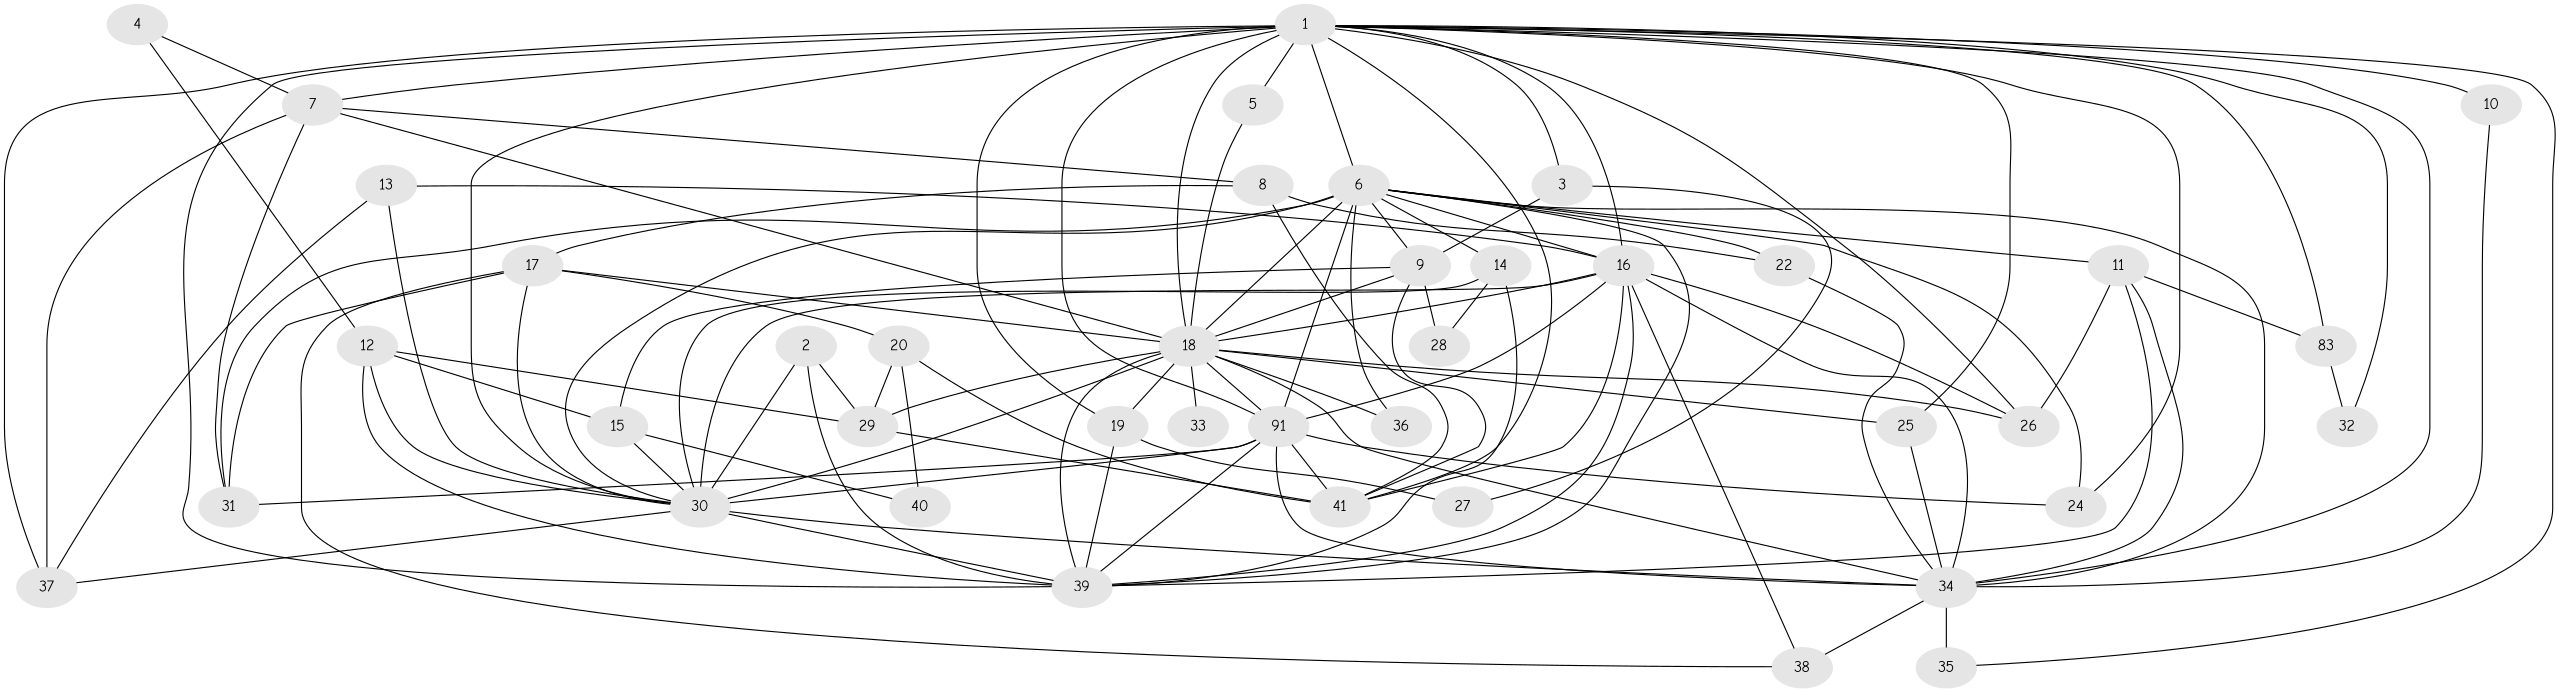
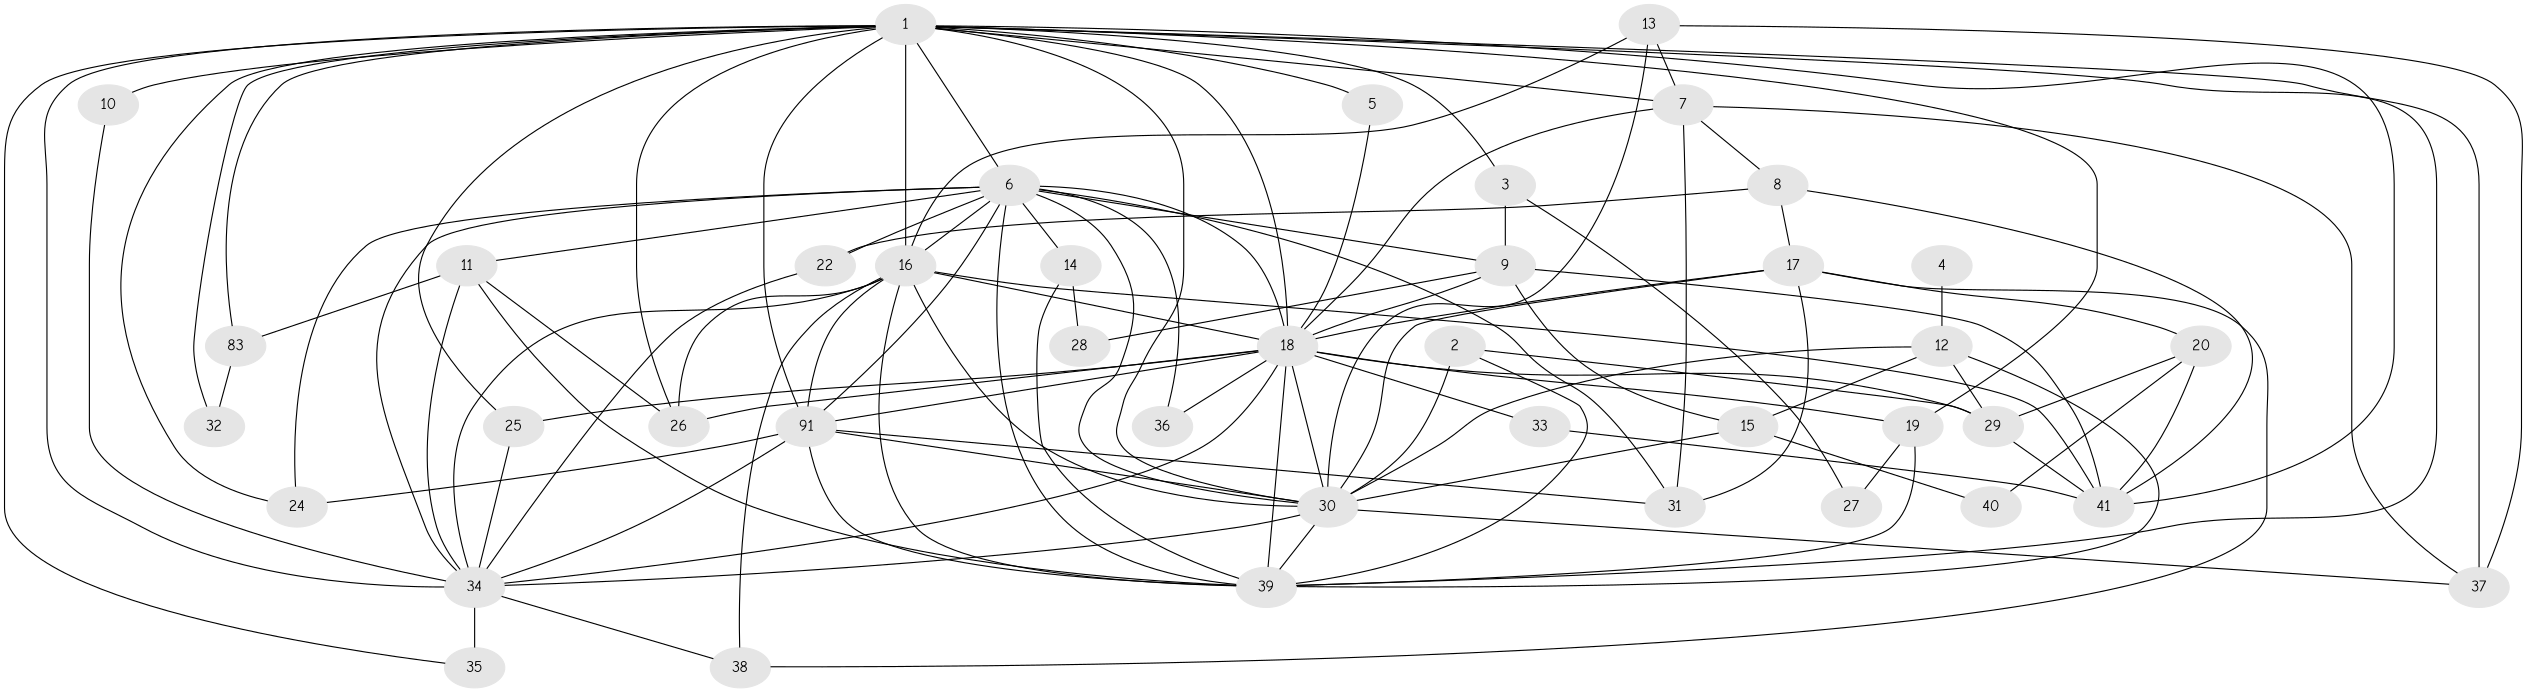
edge "4" -- "7": now "13" -- "7"
edge "14" -- "30": removed
edge "91" -- "41": now "33" -- "41"
